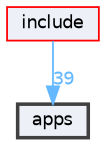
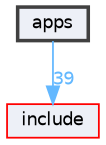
edge "include" -> "apps": reversed
